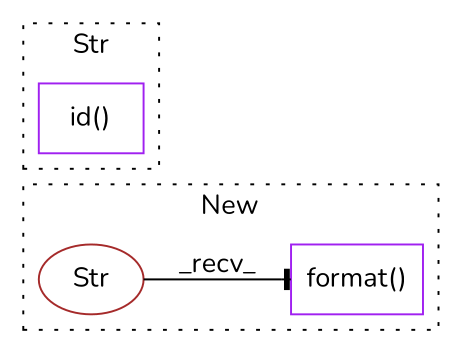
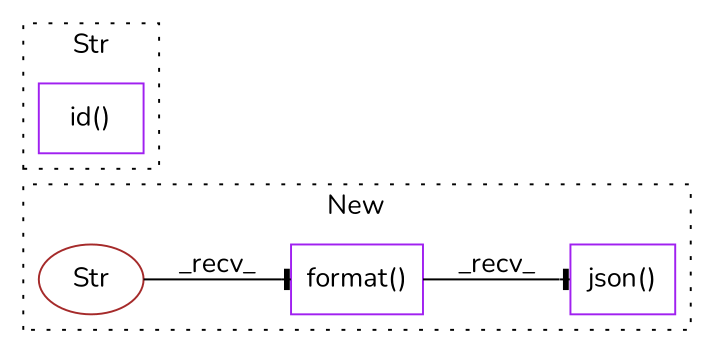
node "json()": added
